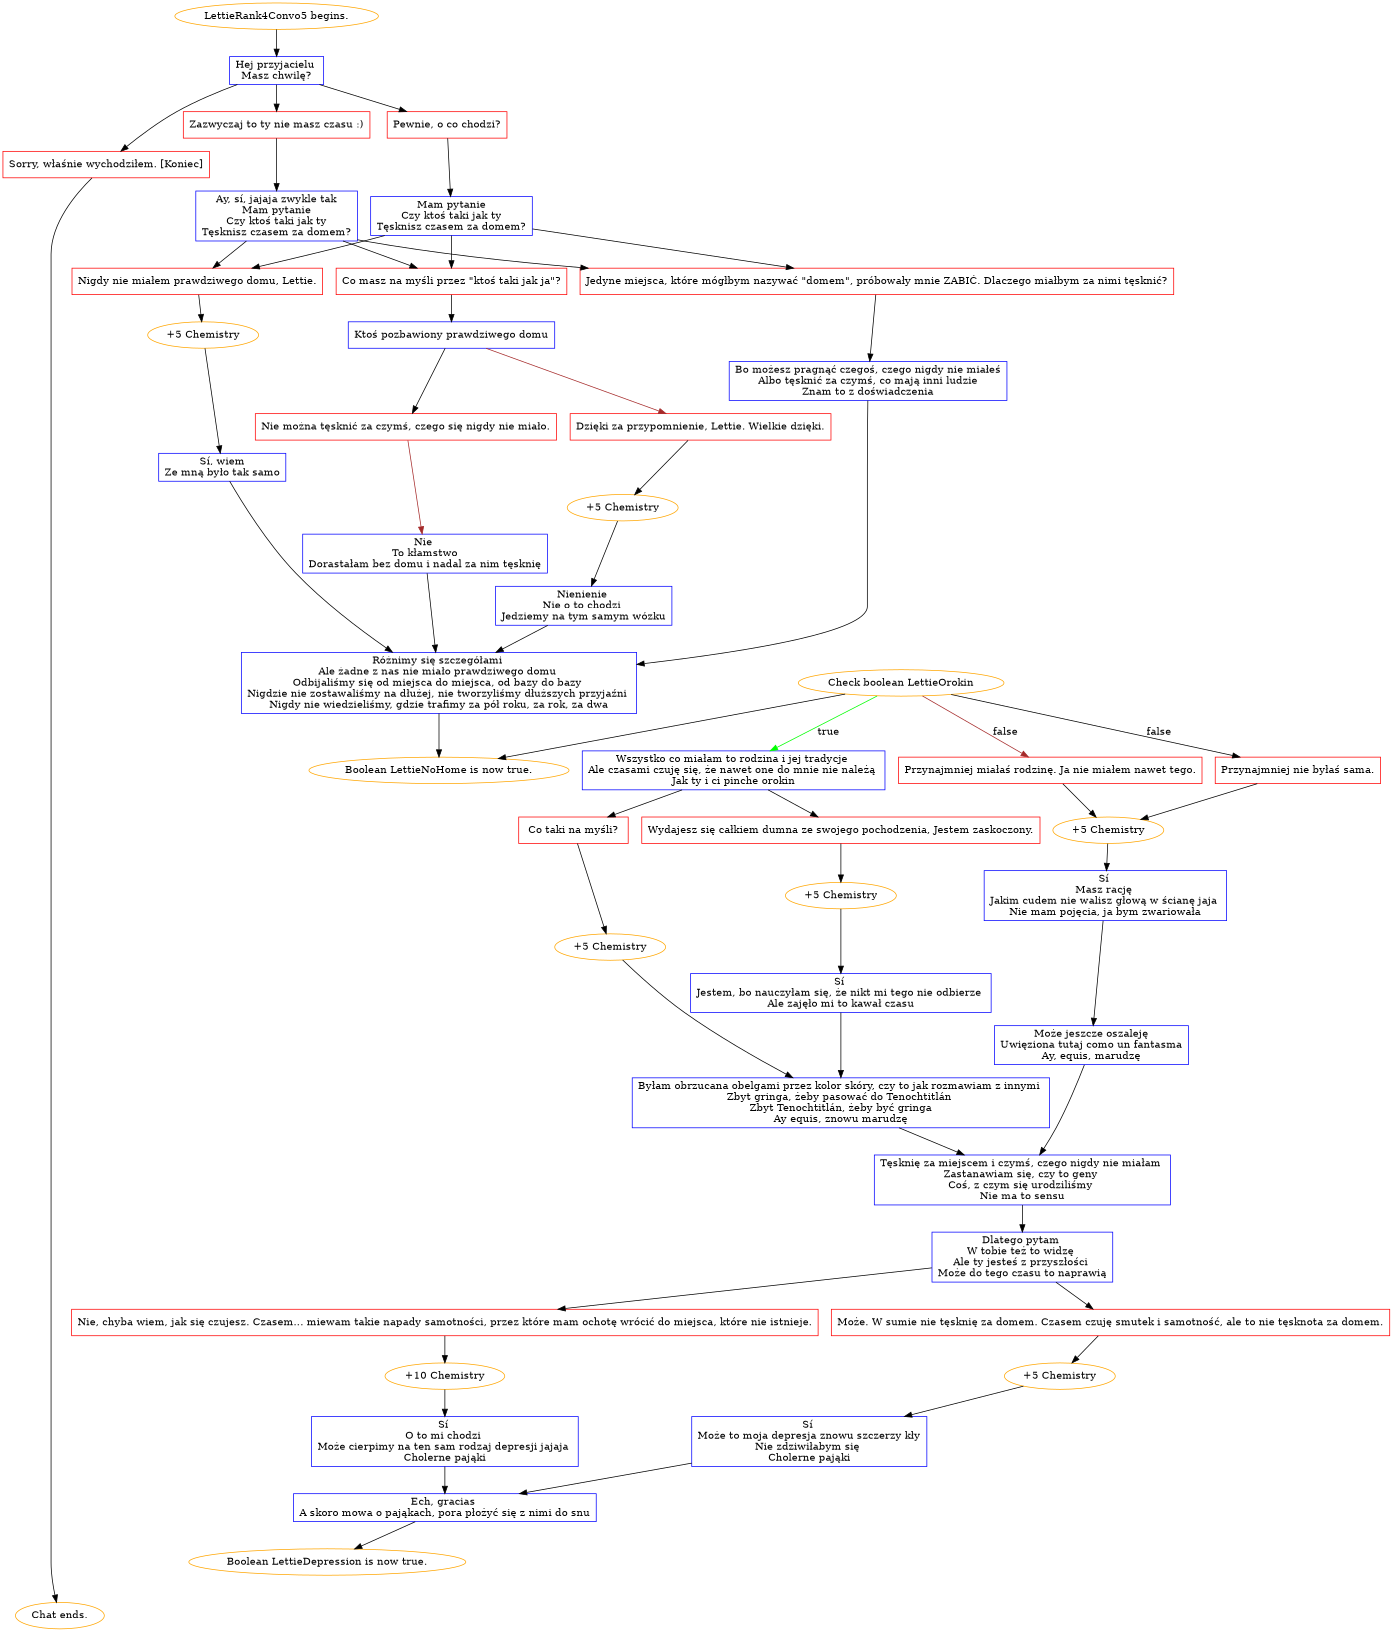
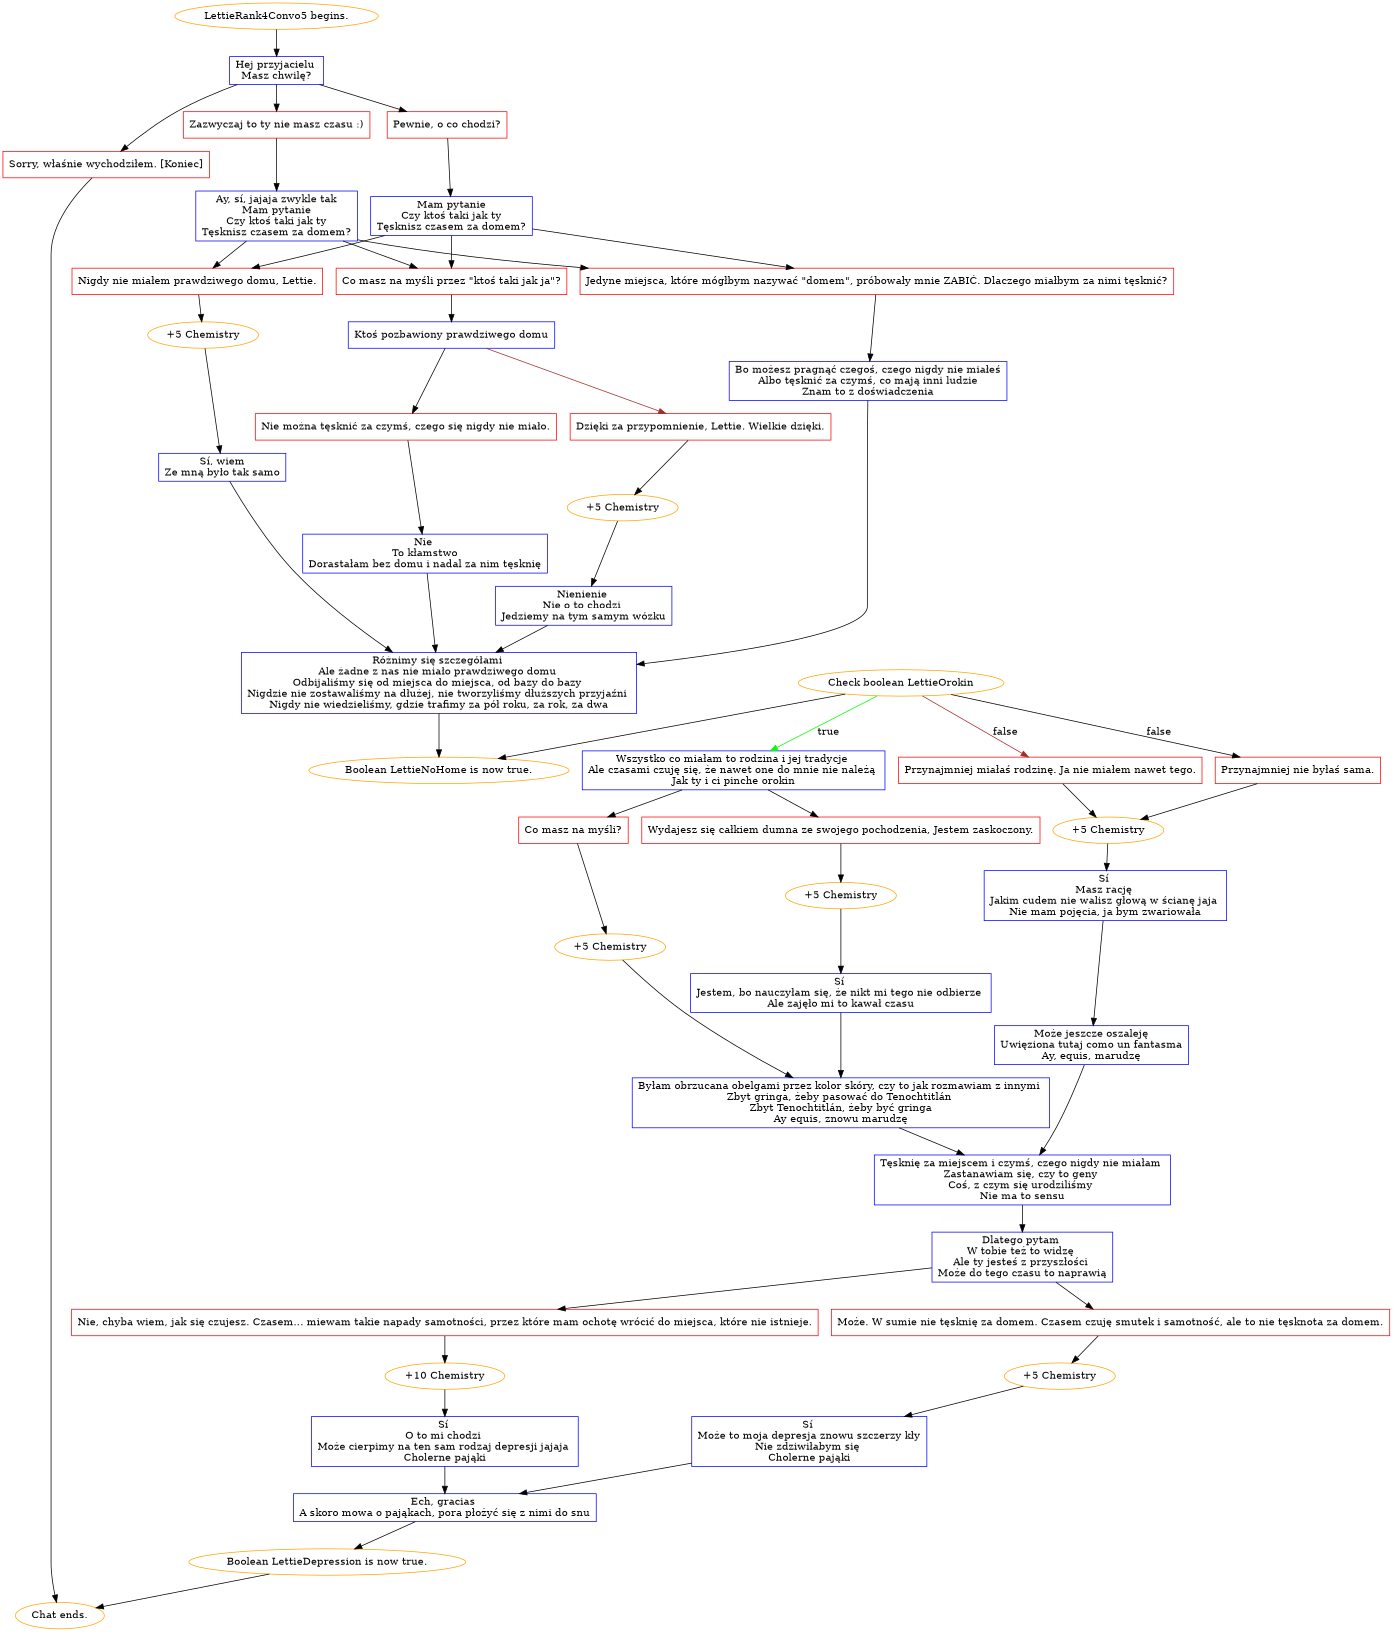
edge "Nie można tęsknić za czymś, czego się nigdy nie miało." -> "Nie To kłamstwo Dorastałam bez domu i nadal za nim tęsknię": color brown -> black
node "Co taki na myśli?": label "Co taki na myśli?" -> "Co masz na myśli?"
edge "Boolean LettieDepression is now true." -> "Chat ends.": added
